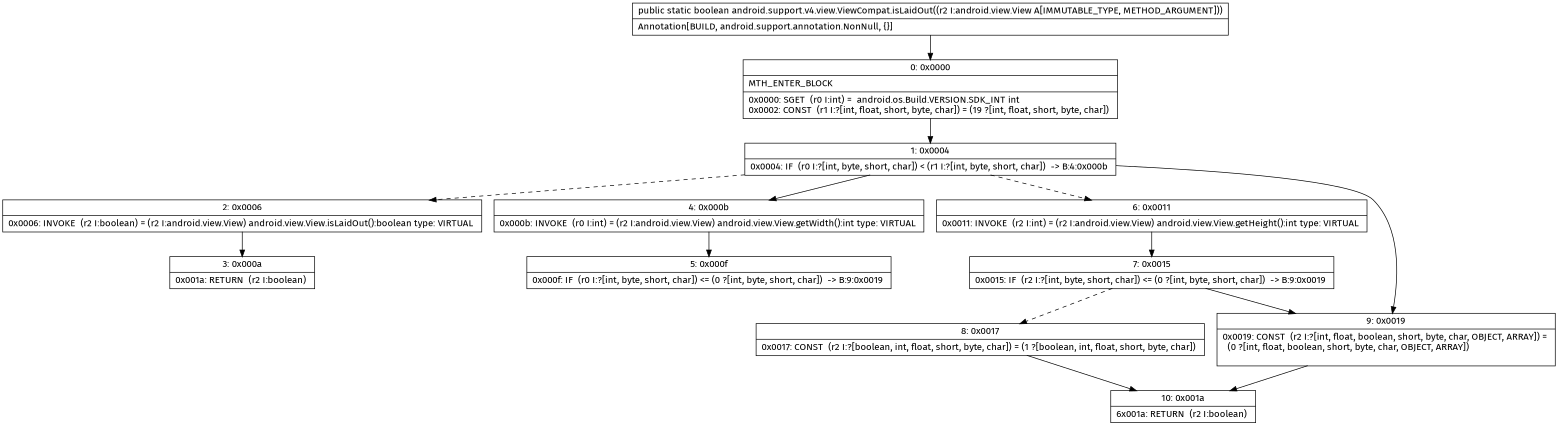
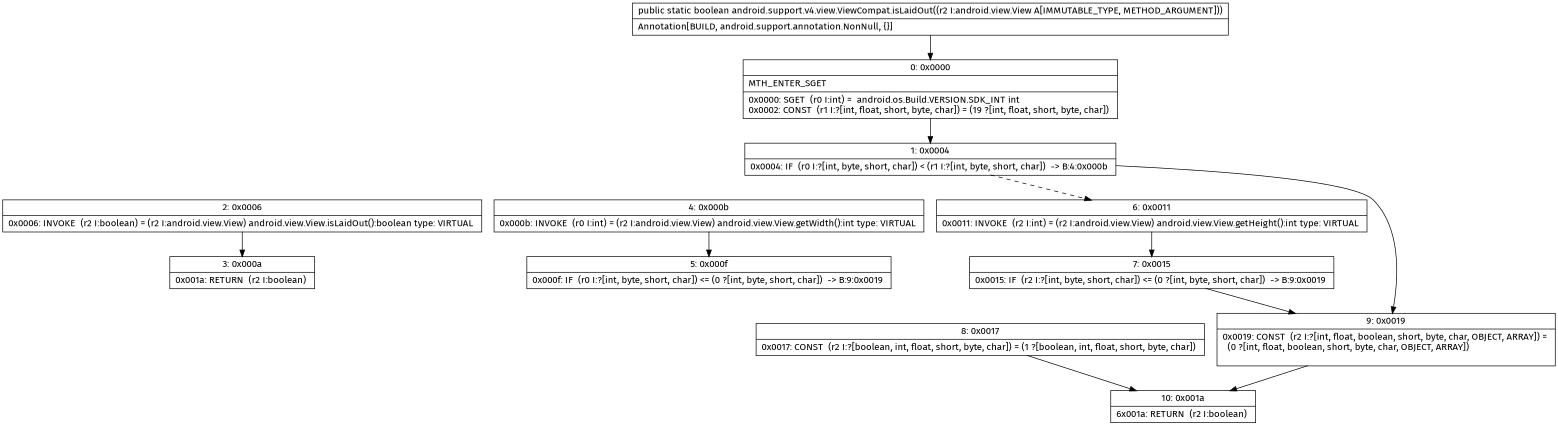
node "0: 0x0000": text "MTH_ENTER_BLOCK" -> "MTH_ENTER_SGET"
edge "1: 0x0004" -> "2: 0x0006": removed
edge "1: 0x0004" -> "4: 0x000b": removed
edge "7: 0x0015" -> "8: 0x0017": removed
